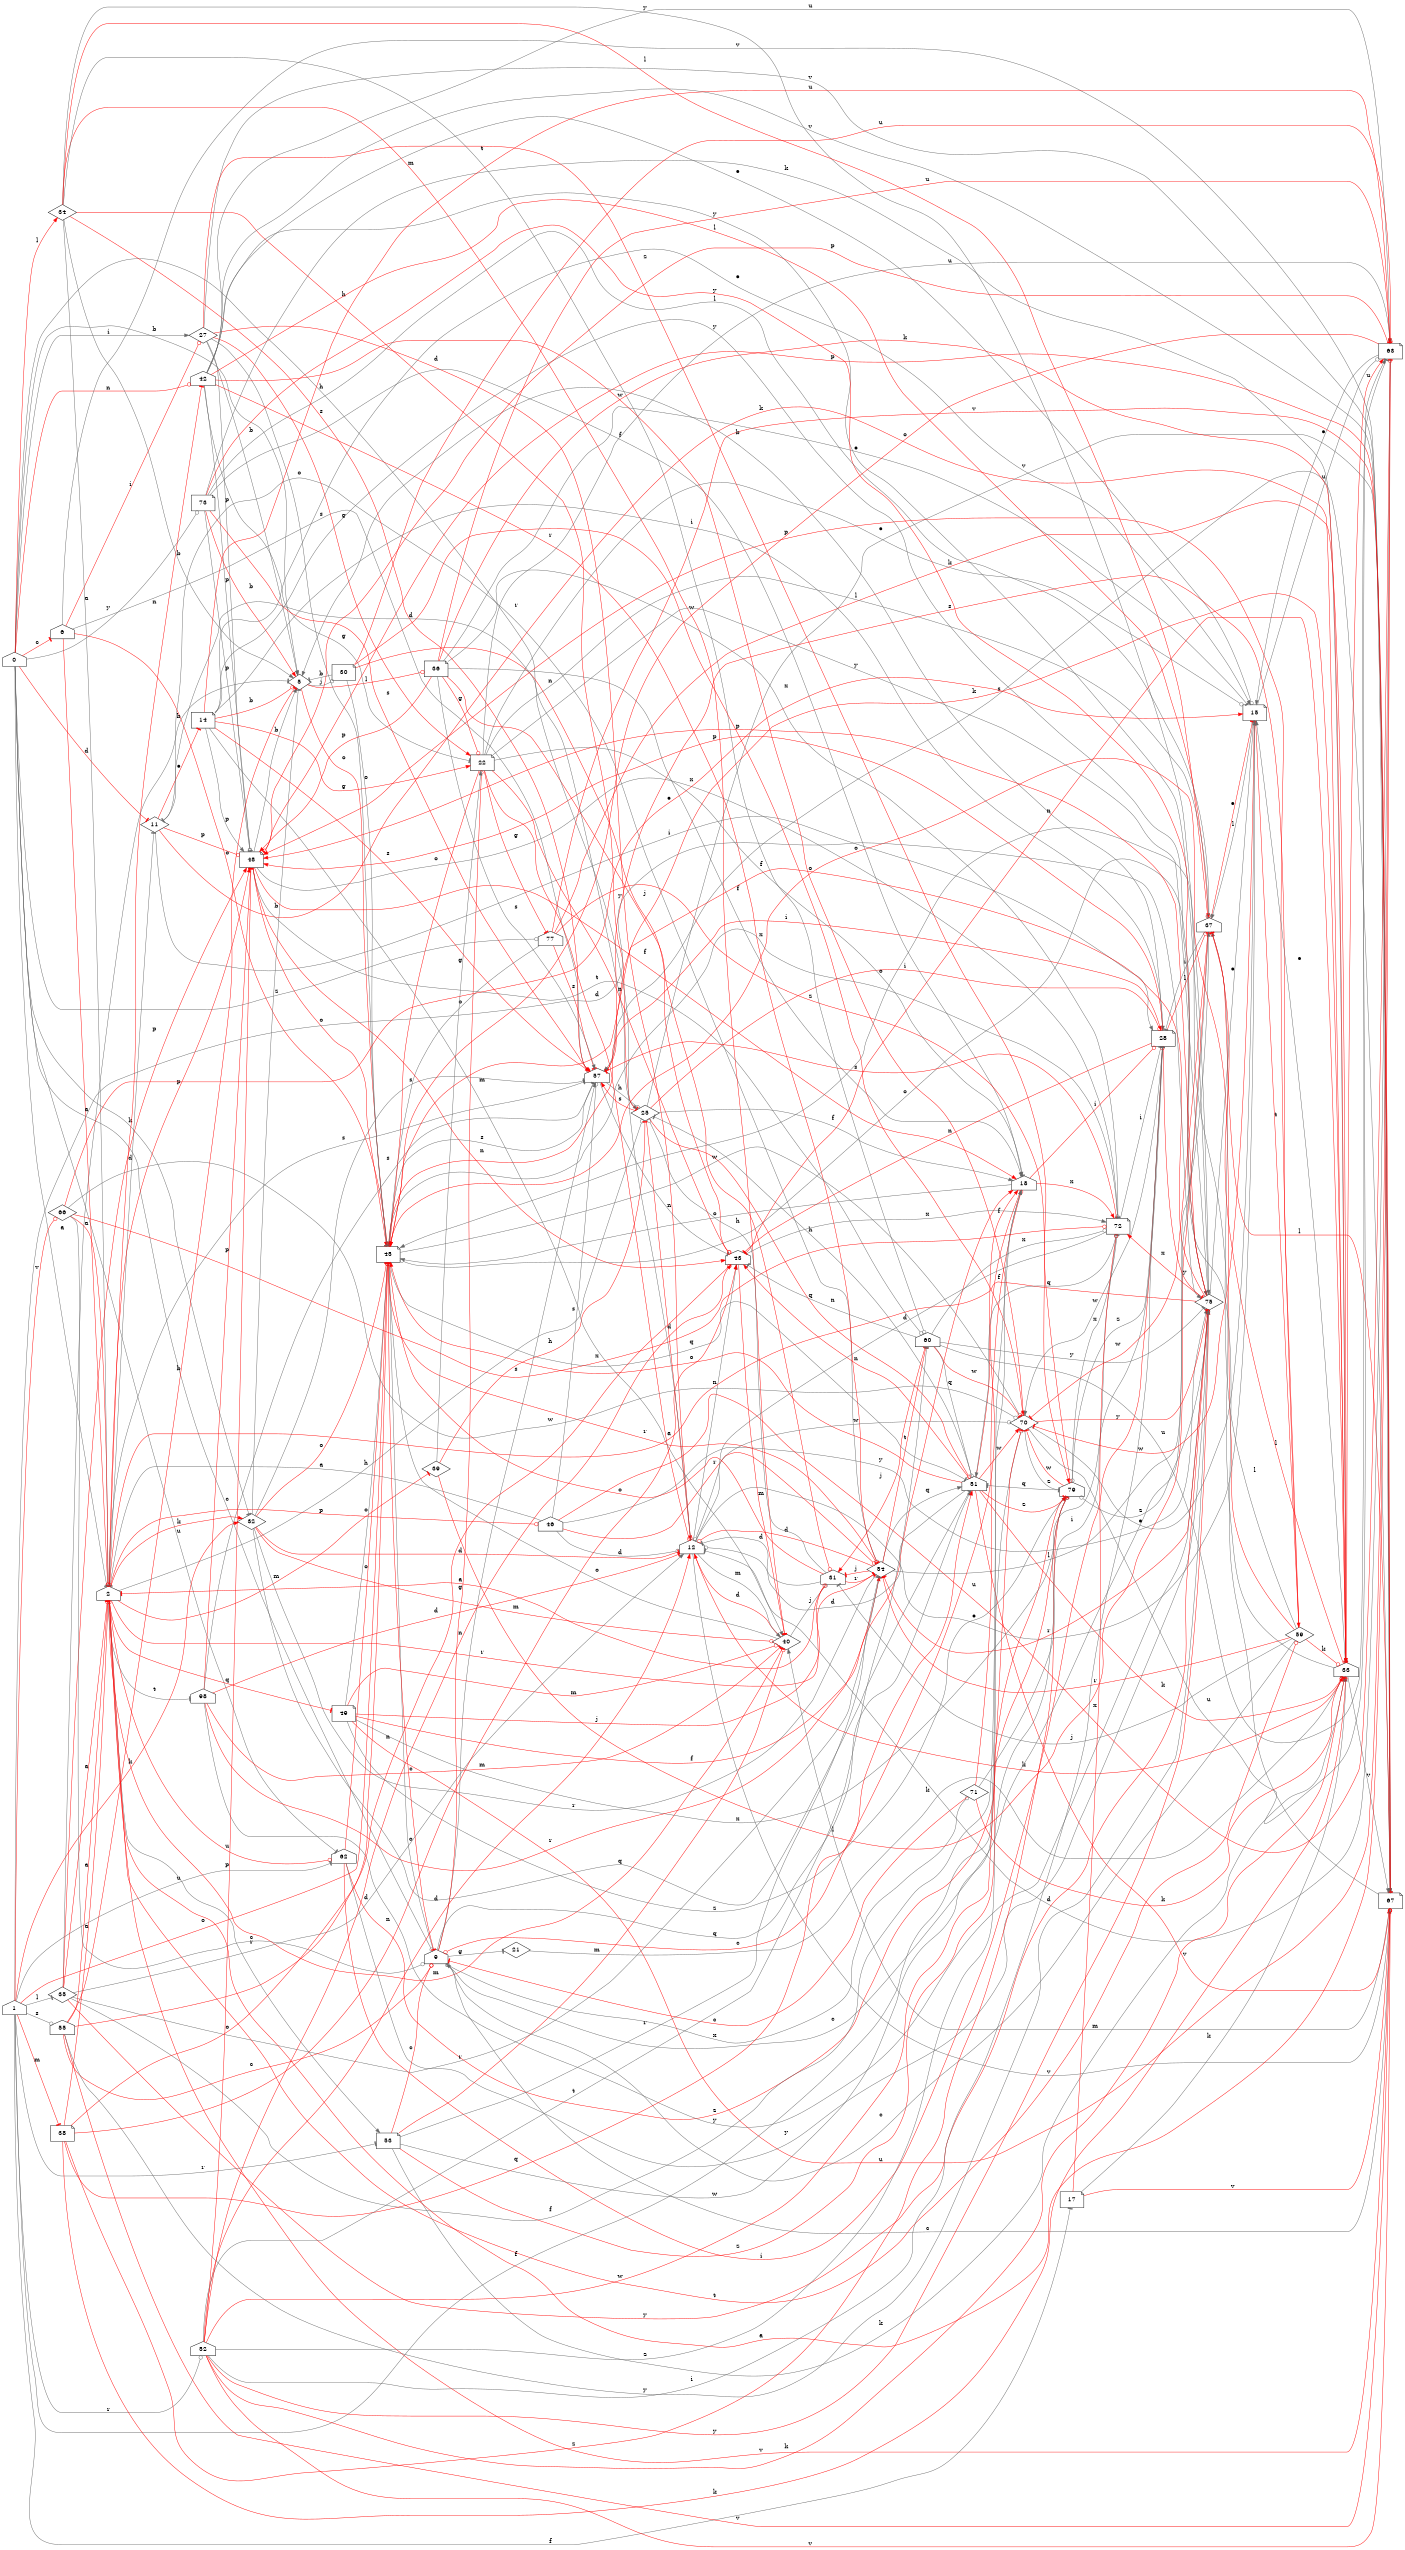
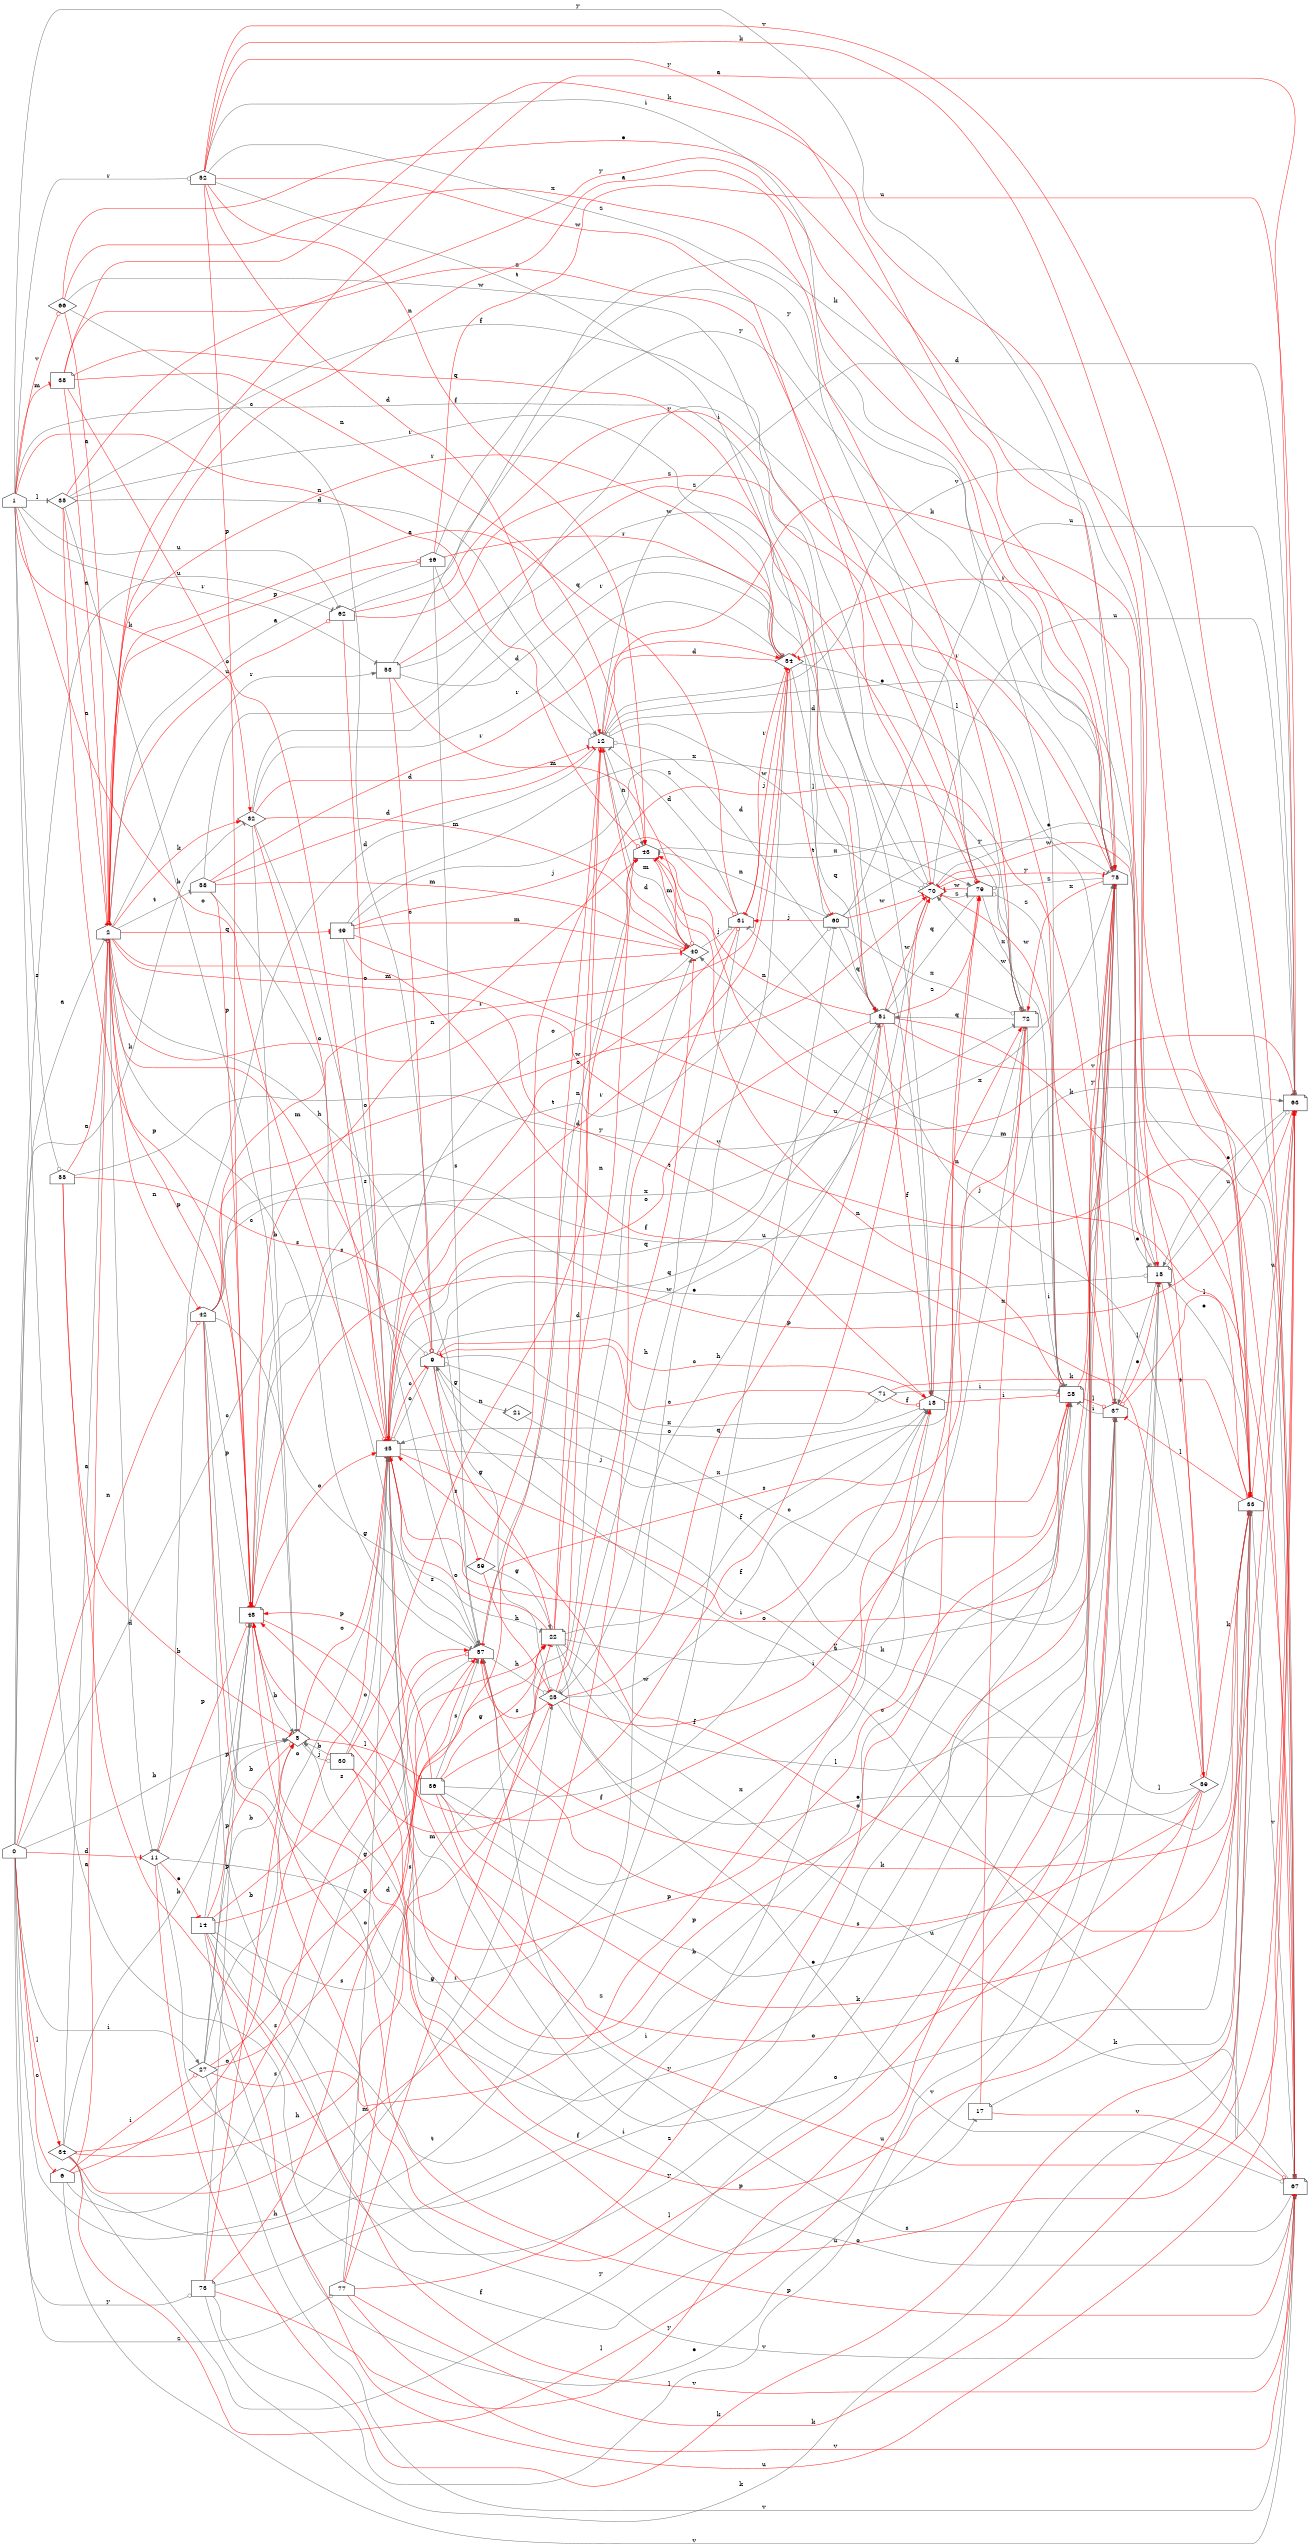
edge "34" -> "60": arrowhead odot -> tee
edge "22" -> "77": reversed
node "75": shape diamond -> house
edge "55" -> "43": now "1" -> "43"
node "98": label "98" -> "58"
